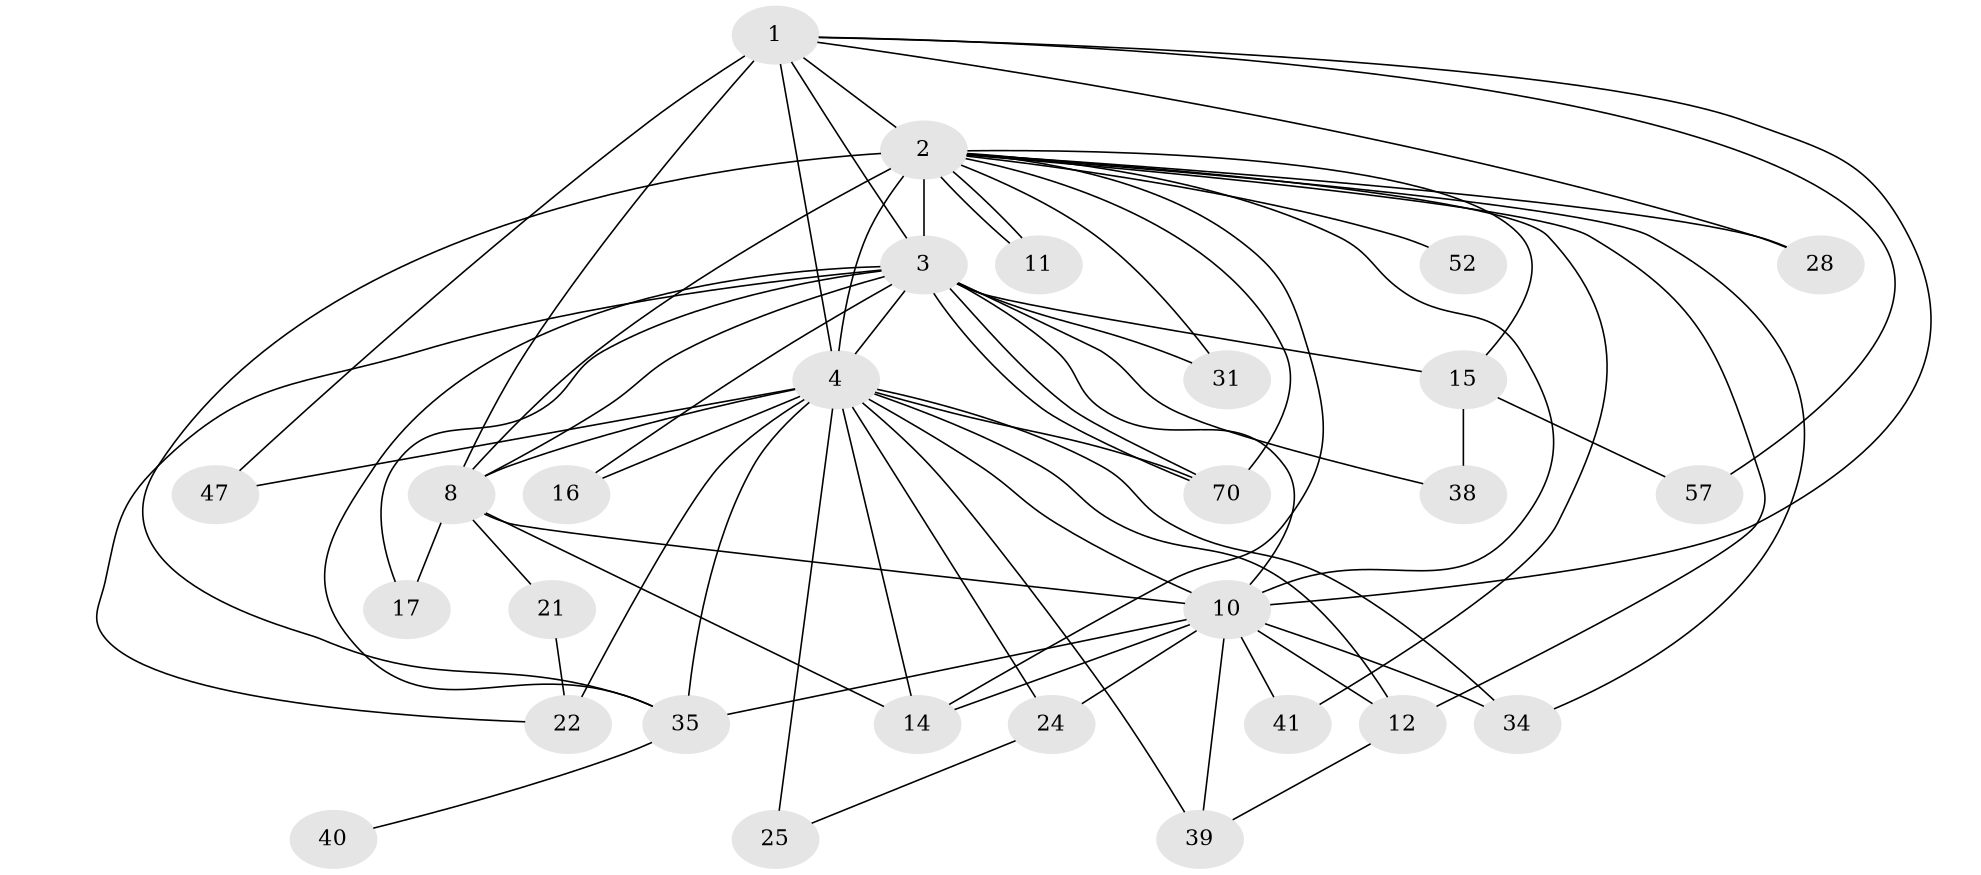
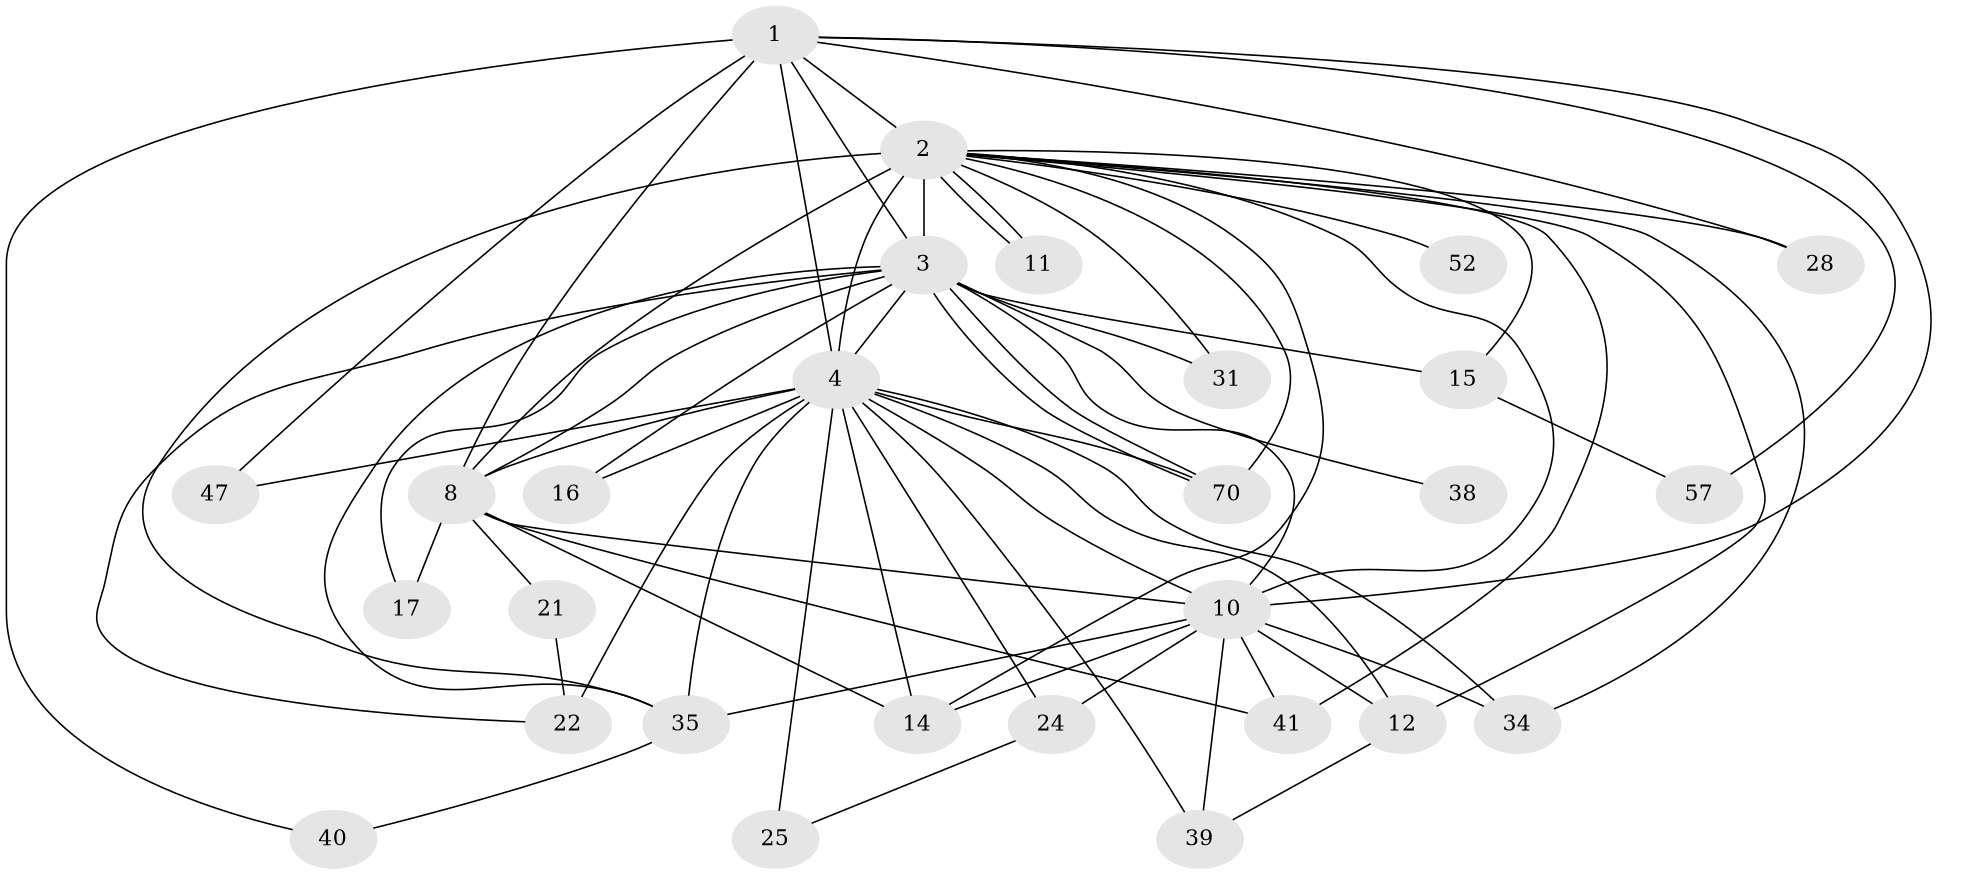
edge "1" -- "40": added
edge "15" -- "38": removed
edge "8" -- "41": added
